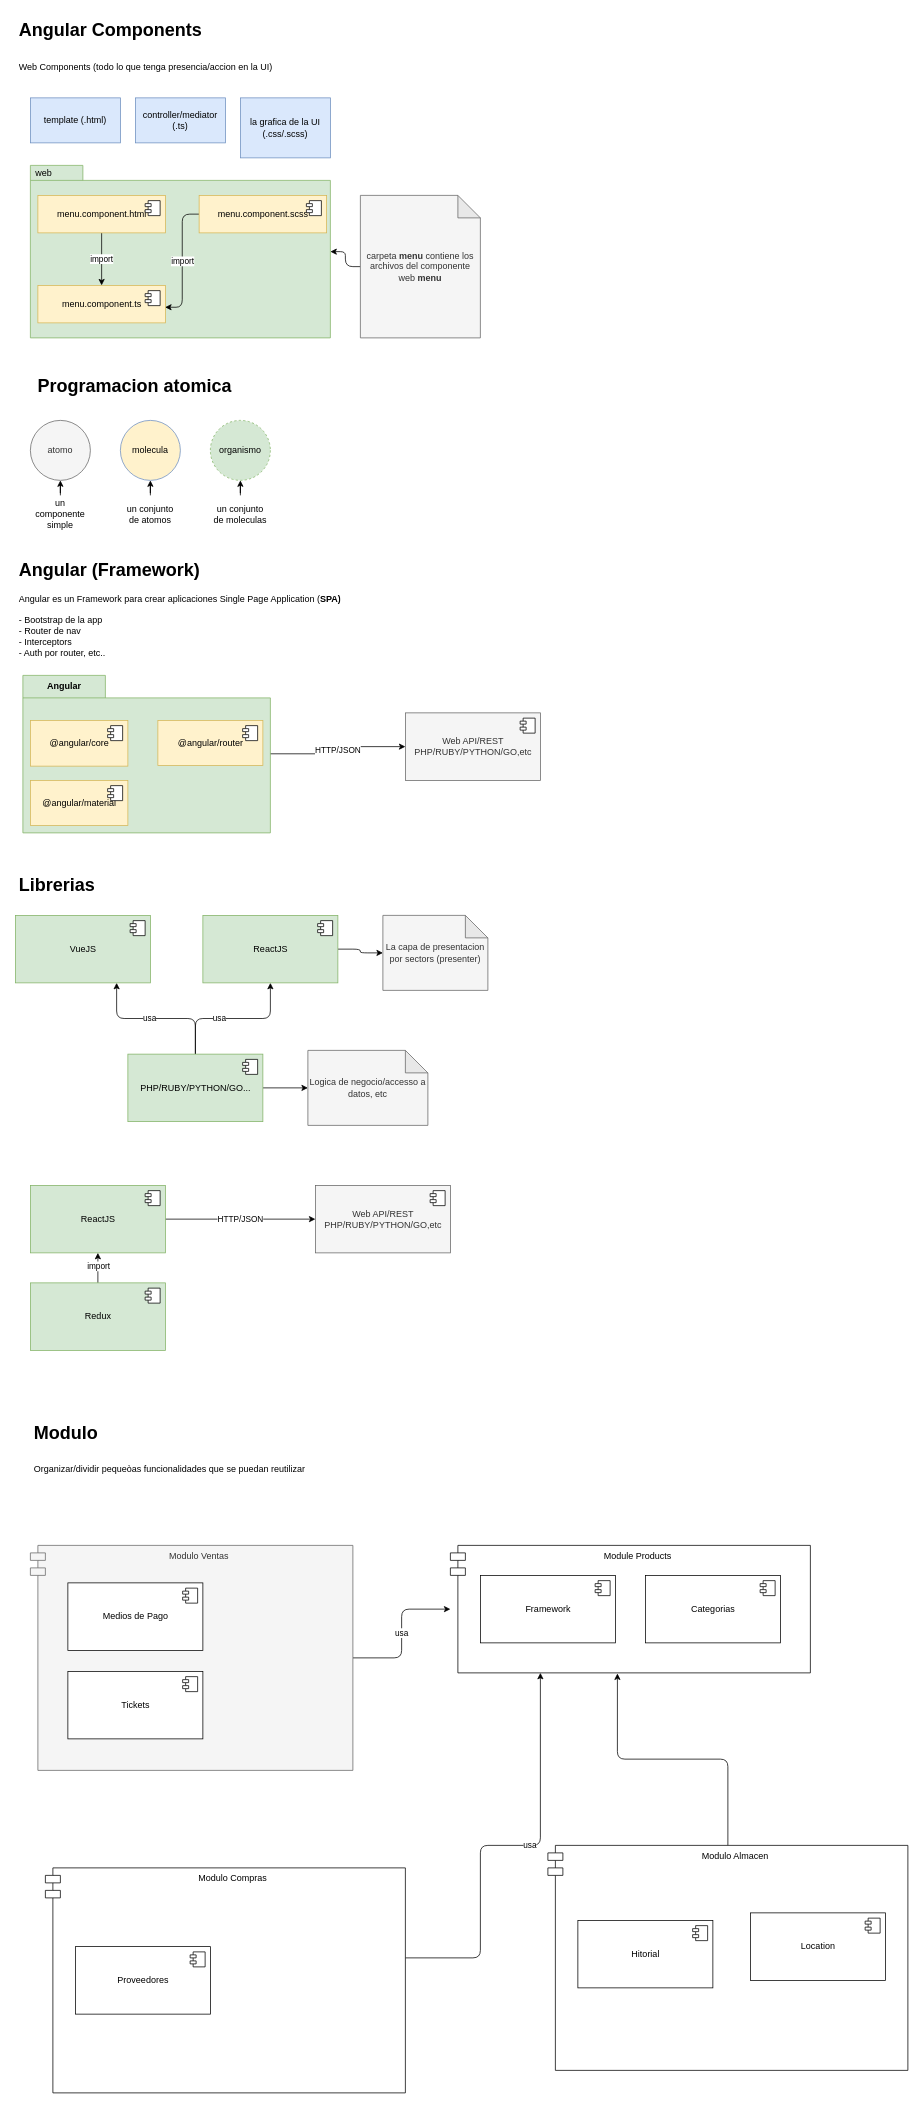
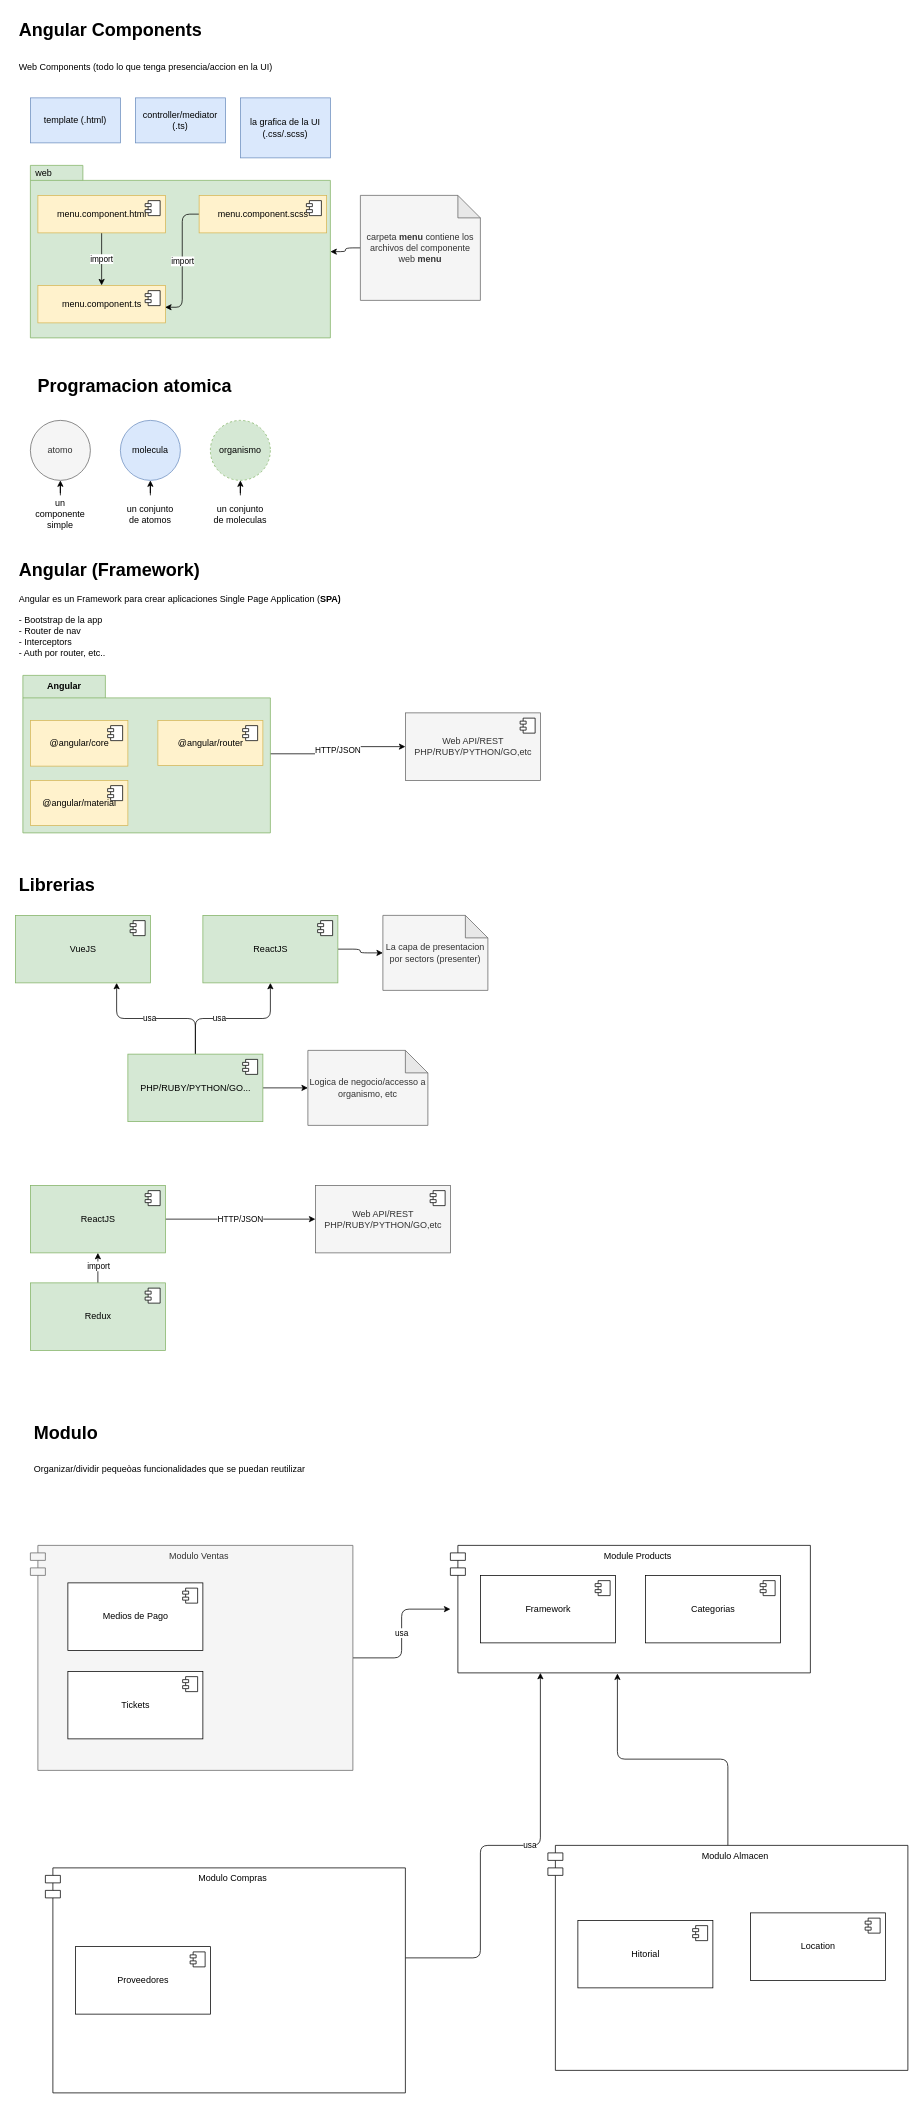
node "carpeta menu contiene los archivos del componente web menu": size 120x143 -> 120x105
node "molecula": fillcolor #fff2cc -> #dae8fc
node "Logica de negocio/accesso a datos, etc": label "Logica de negocio/accesso a datos, etc" -> "Logica de negocio/accesso a organismo, etc"
